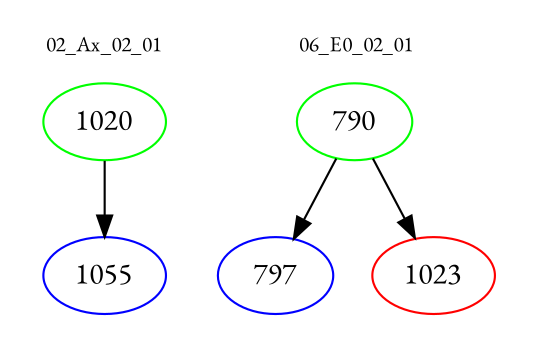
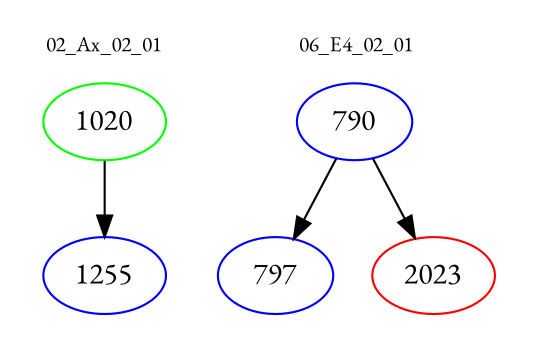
cluster "06_E0_02_01": label "06_E0_02_01" -> "06_E4_02_01"
node "790": color green -> blue
node "1055": label "1055" -> "1255"
node "1023": label "1023" -> "2023"
